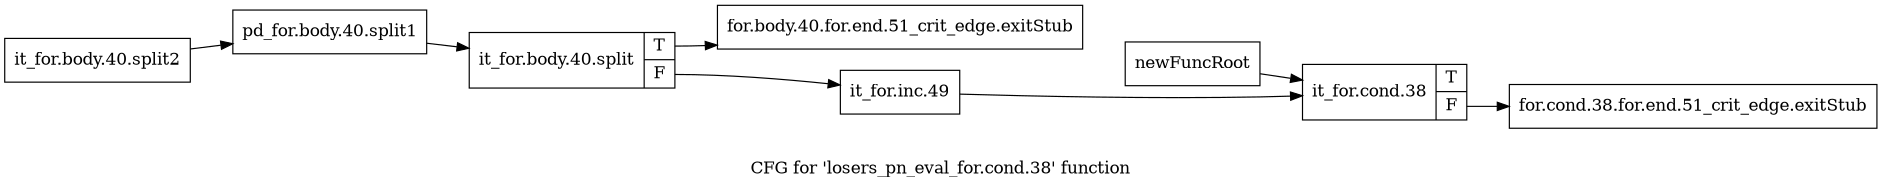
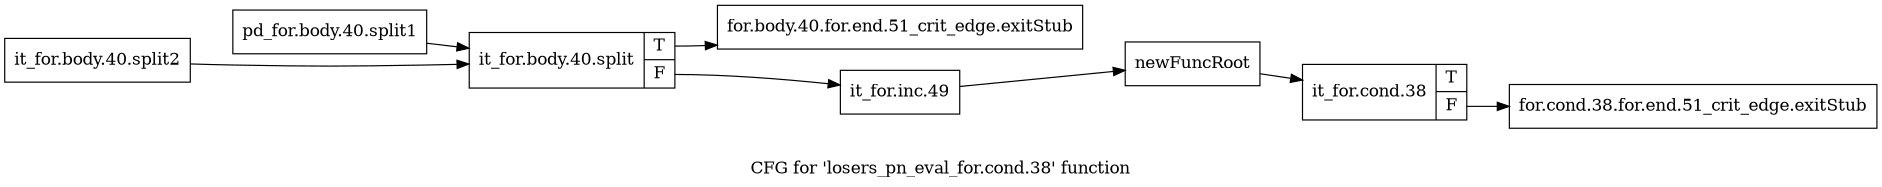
edge "it_for.body.40.split2" -> "pd_for.body.40.split1": now "it_for.body.40.split2" -> "it_for.body.40.split"
edge "it_for.inc.49" -> "it_for.cond.38": now "it_for.inc.49" -> "newFuncRoot"
